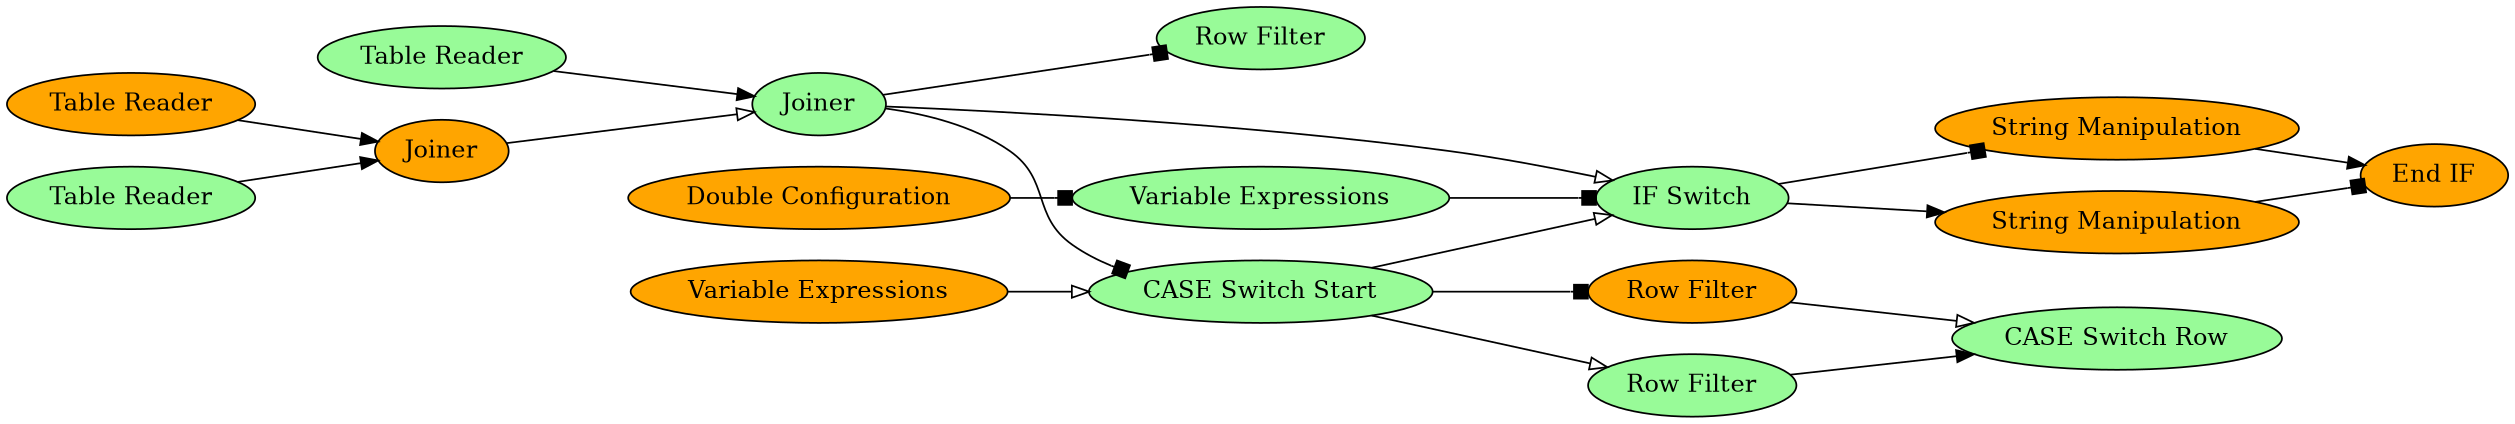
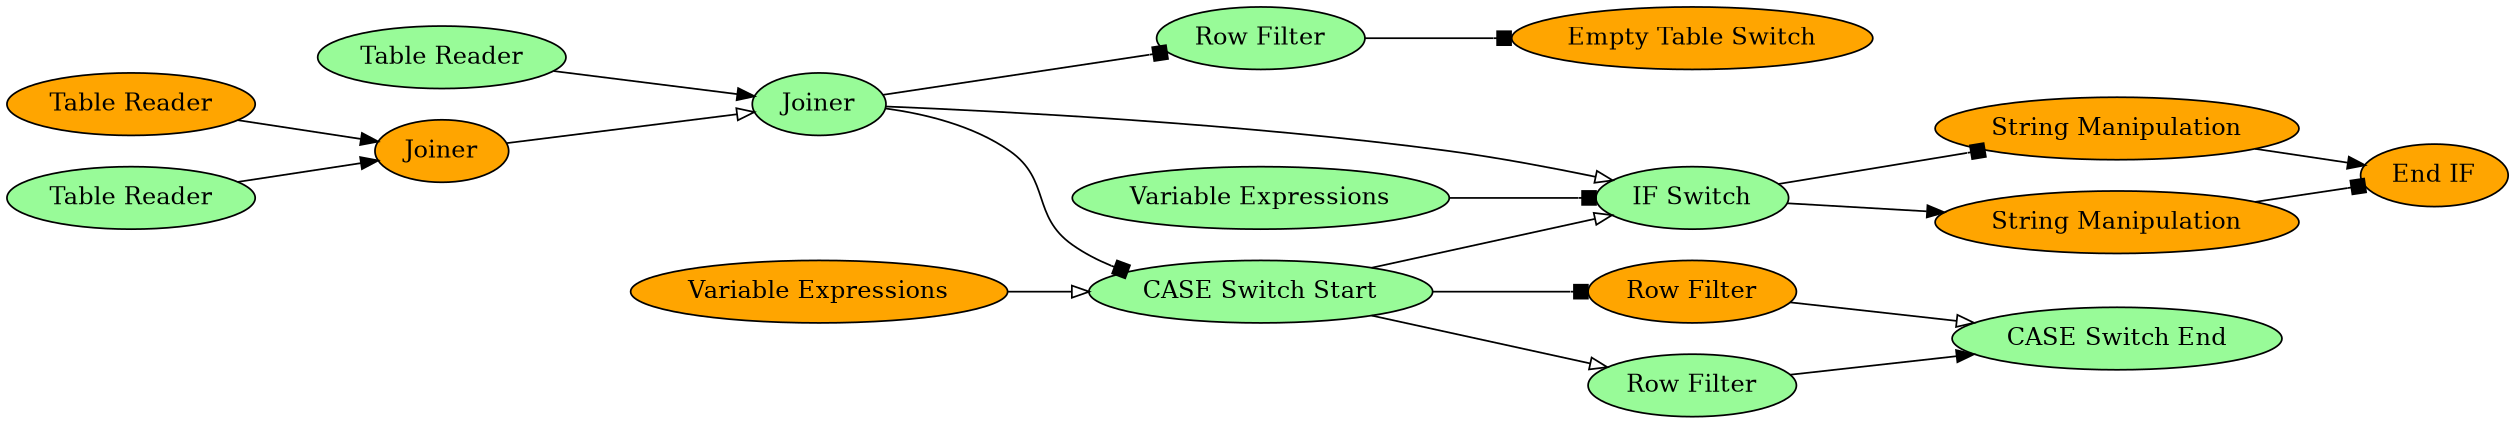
node "Empty Table Switch": added
node "Double Configuration": removed
node "CASE Switch Row": label "CASE Switch Row" -> "CASE Switch End"
